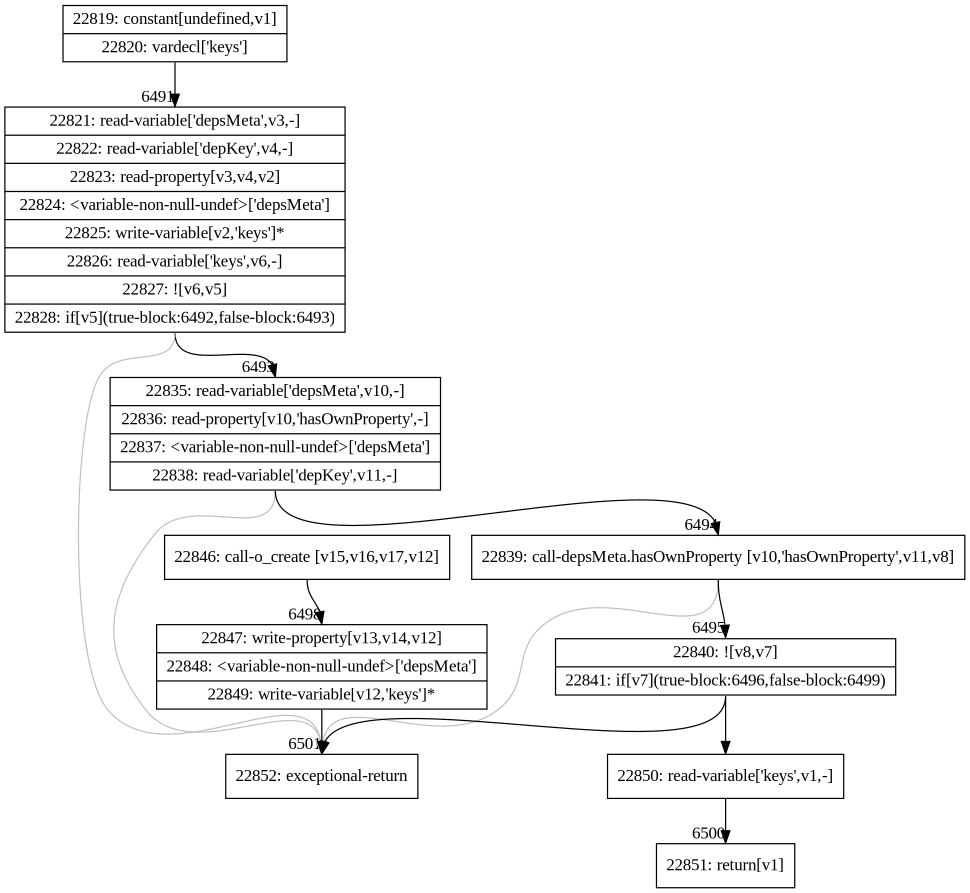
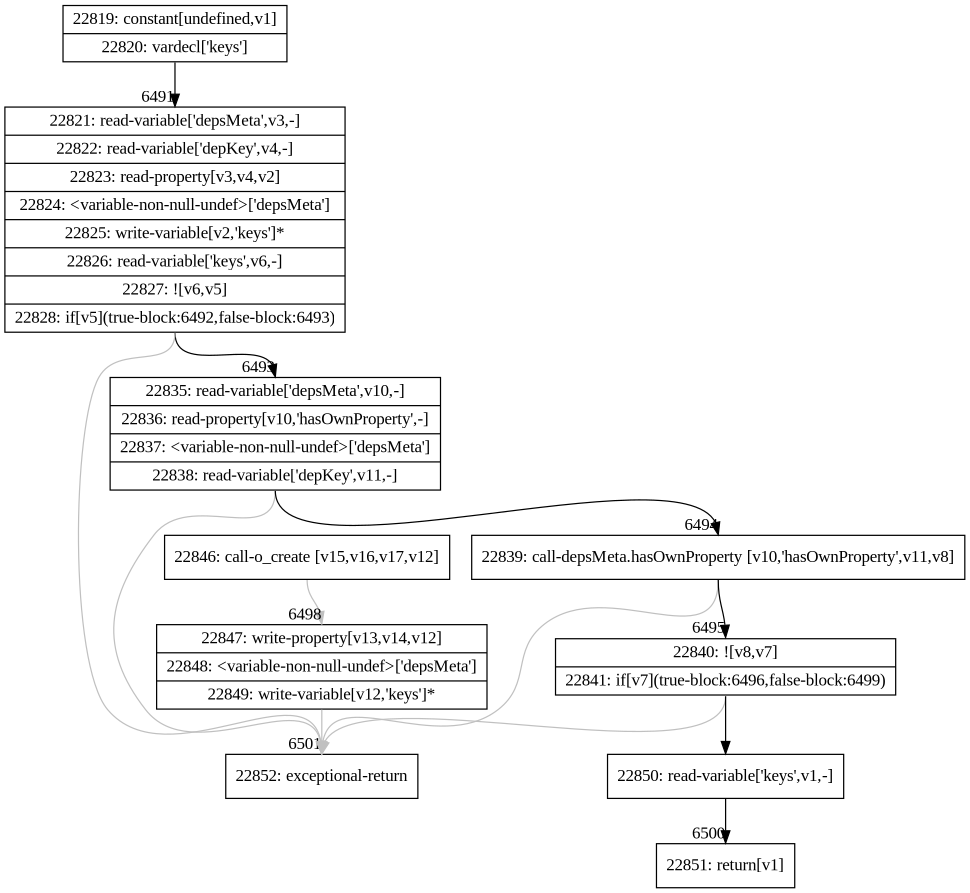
edge "22846: call-o_create [v15,v16,v17,v12]" -> "22847: write-property[v13,v14,v12]": color black -> gray
edge "22847: write-property[v13,v14,v12]" -> "22852: exceptional-return": color black -> gray
edge "22840: ![v8,v7]" -> "22852: exceptional-return": color black -> gray
